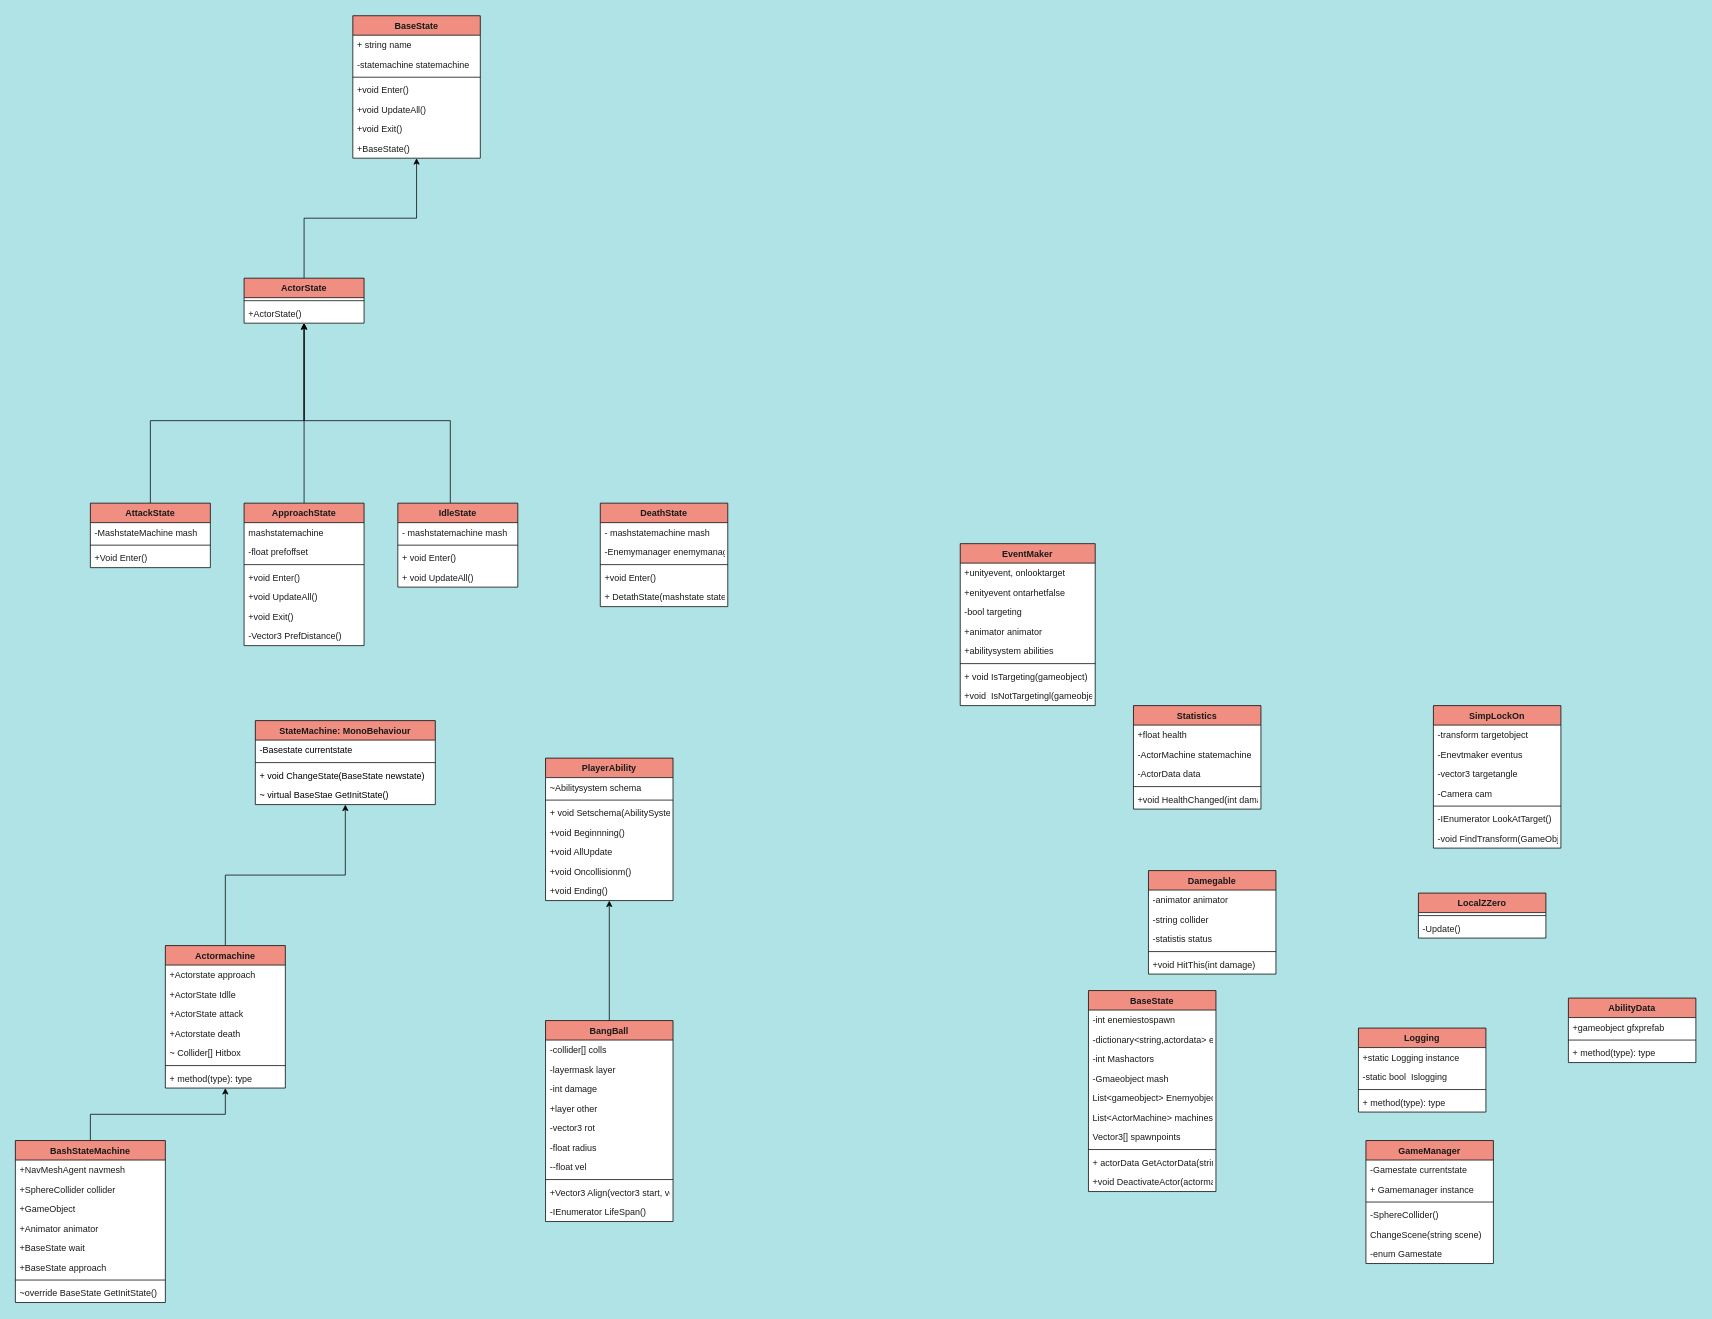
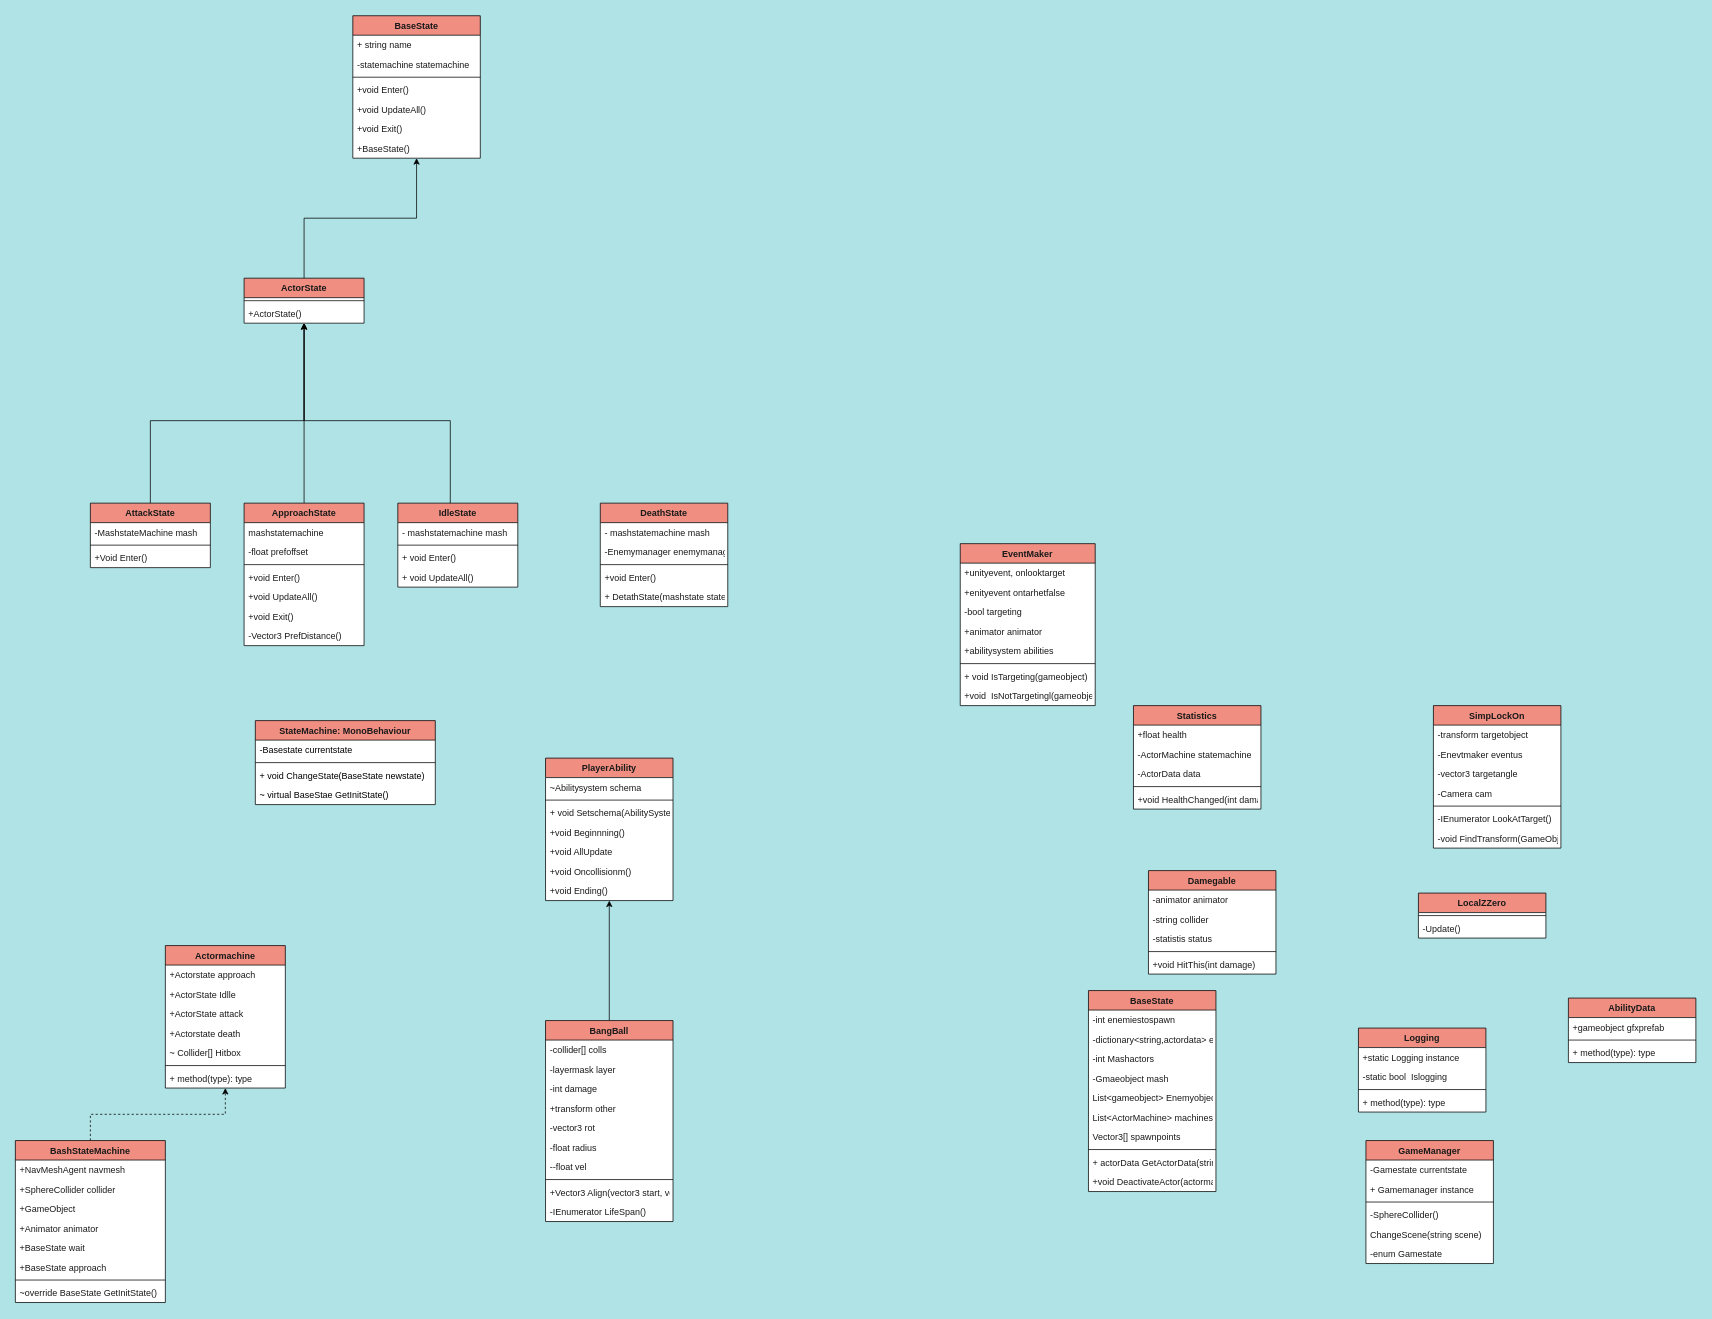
edge "Actormachine" -> "StateMachine: MonoBehaviour": removed
node "+layer other": label "+layer other" -> "+transform other"
edge "BashStateMachine" -> "Actormachine": style solid -> dashed
